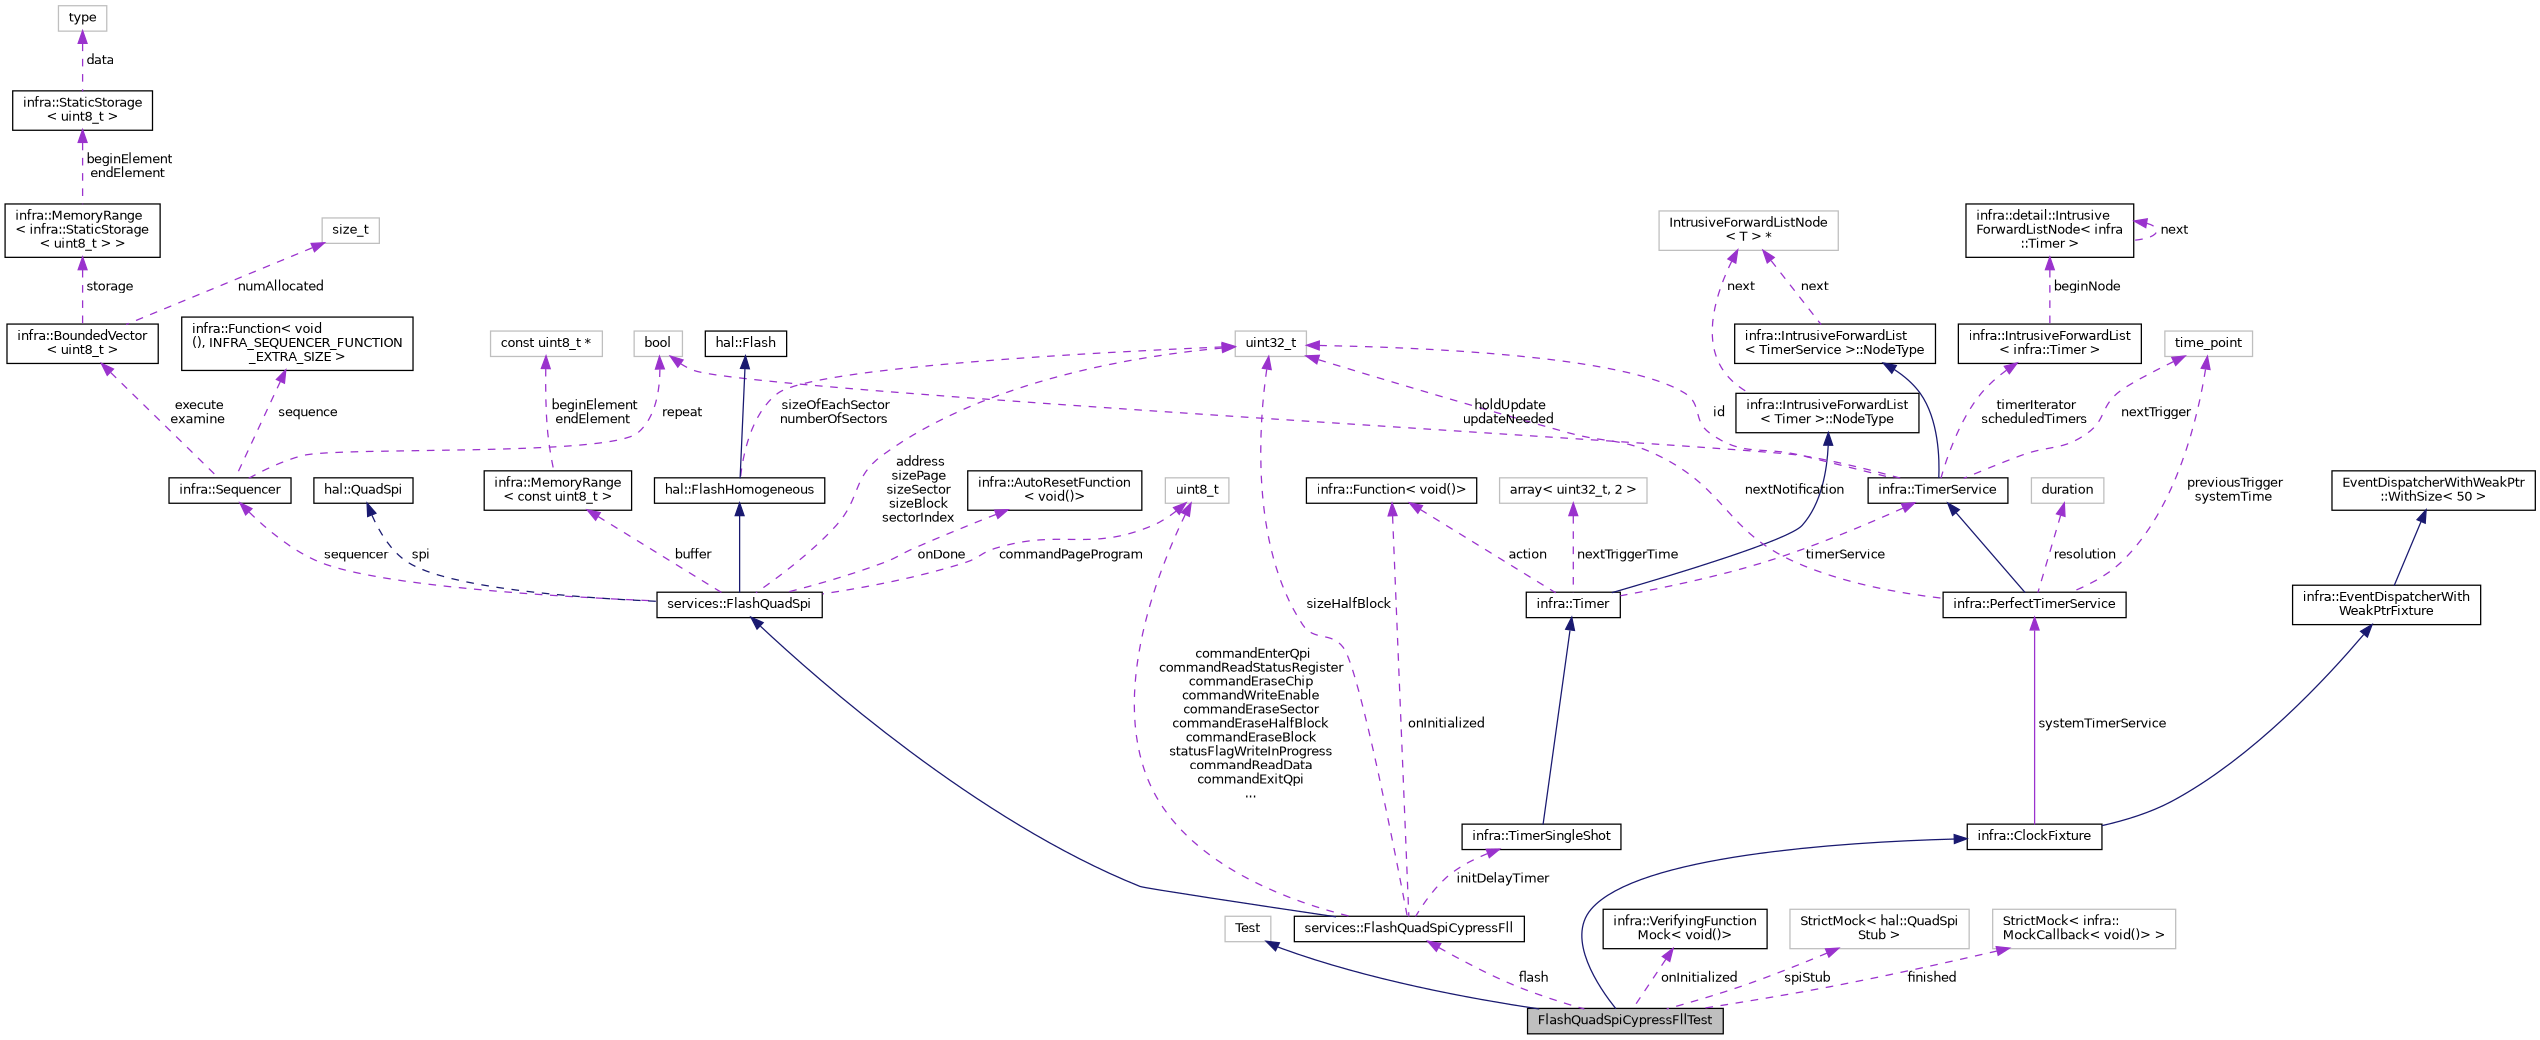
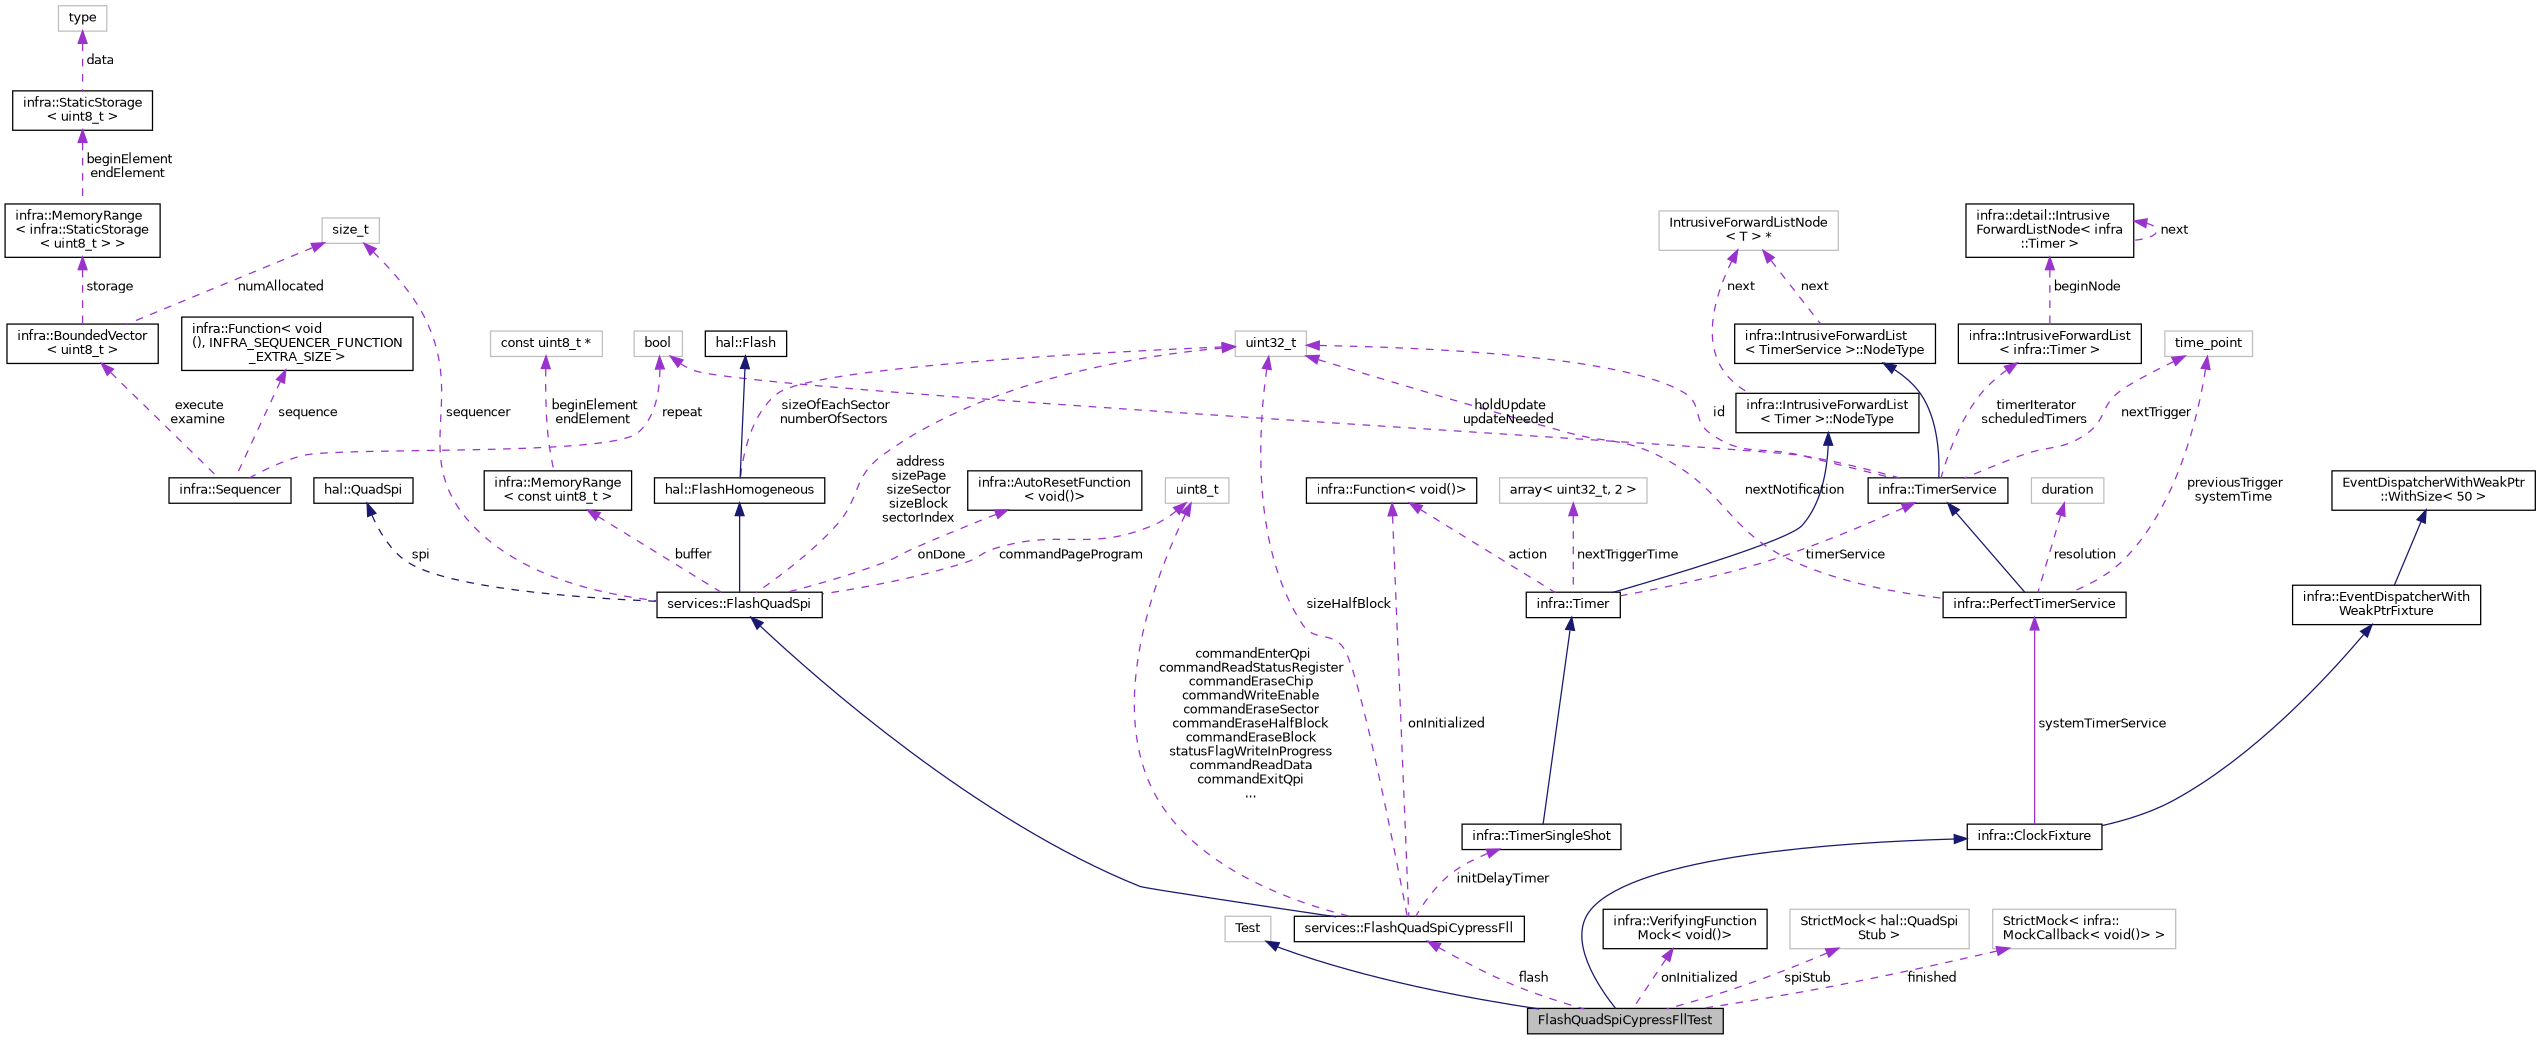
edge "services::FlashQuadSpi" -> "infra::Sequencer": now "services::FlashQuadSpi" -> "size_t"
